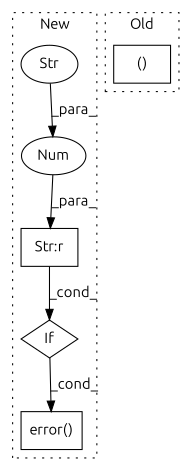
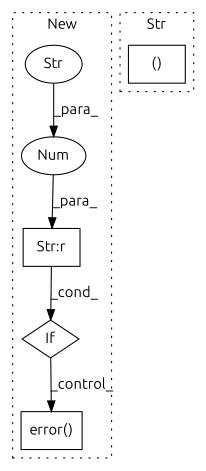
cluster "Old": label "Old" -> "Str"
edge "If" -> "error()": label "_cond_" -> "_control_"
